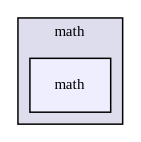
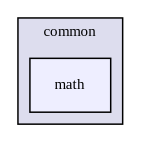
cluster "math": label "math" -> "common"
